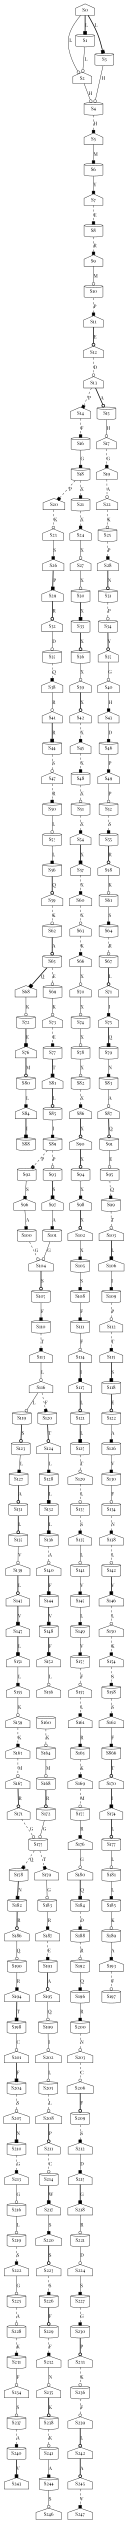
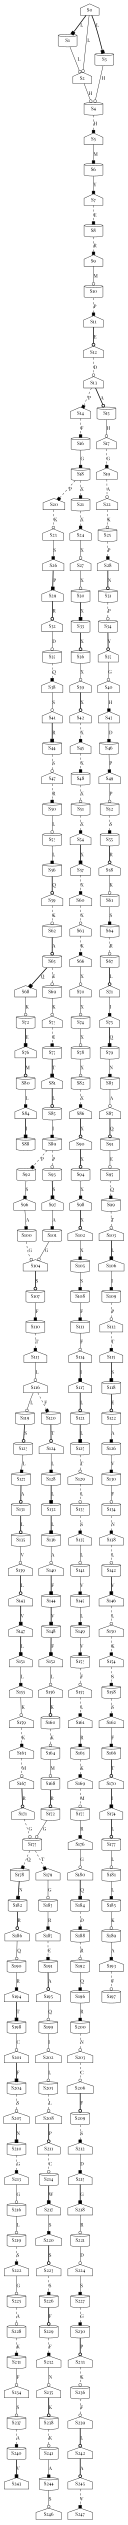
edge "S38" -> "S41": label "R" -> "S"
edge "S136" -> "S140": style dashed -> solid
edge "S156" -> "S160": added, label "K"
node "S866": label "S866" -> "S166"
